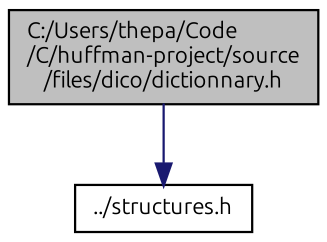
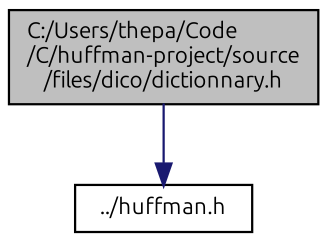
node "../structures.h": label "../structures.h" -> "../huffman.h"
